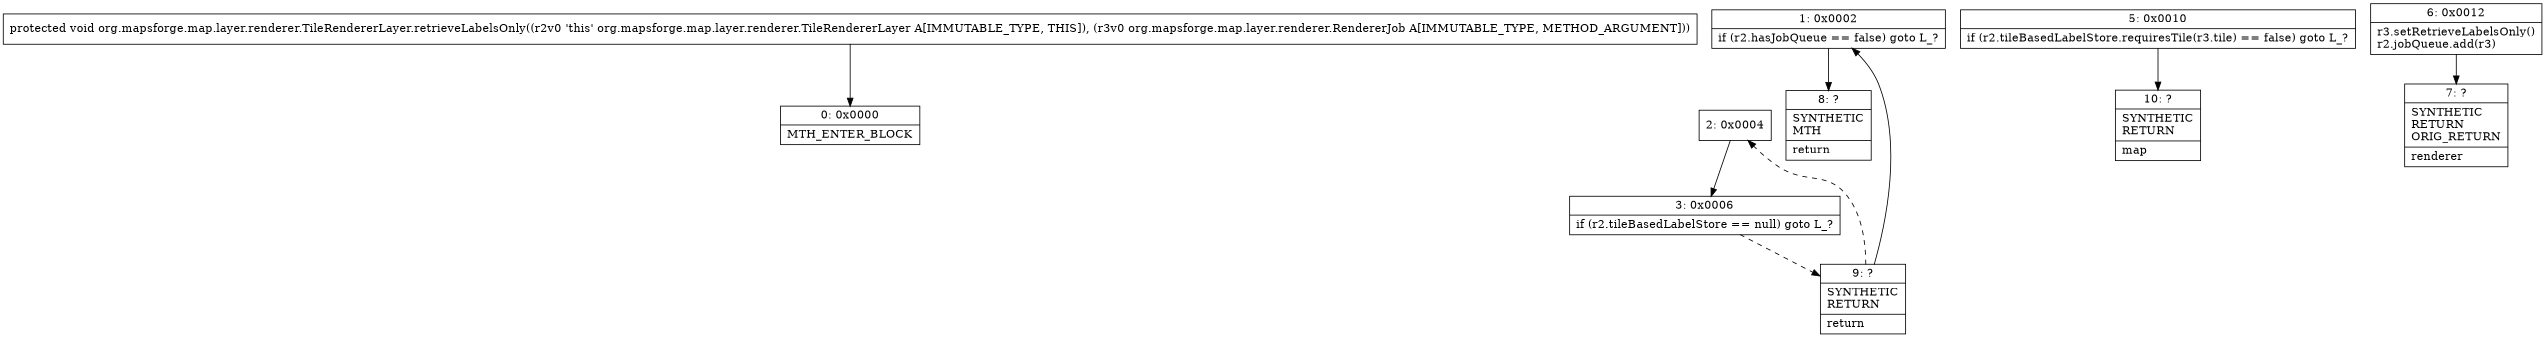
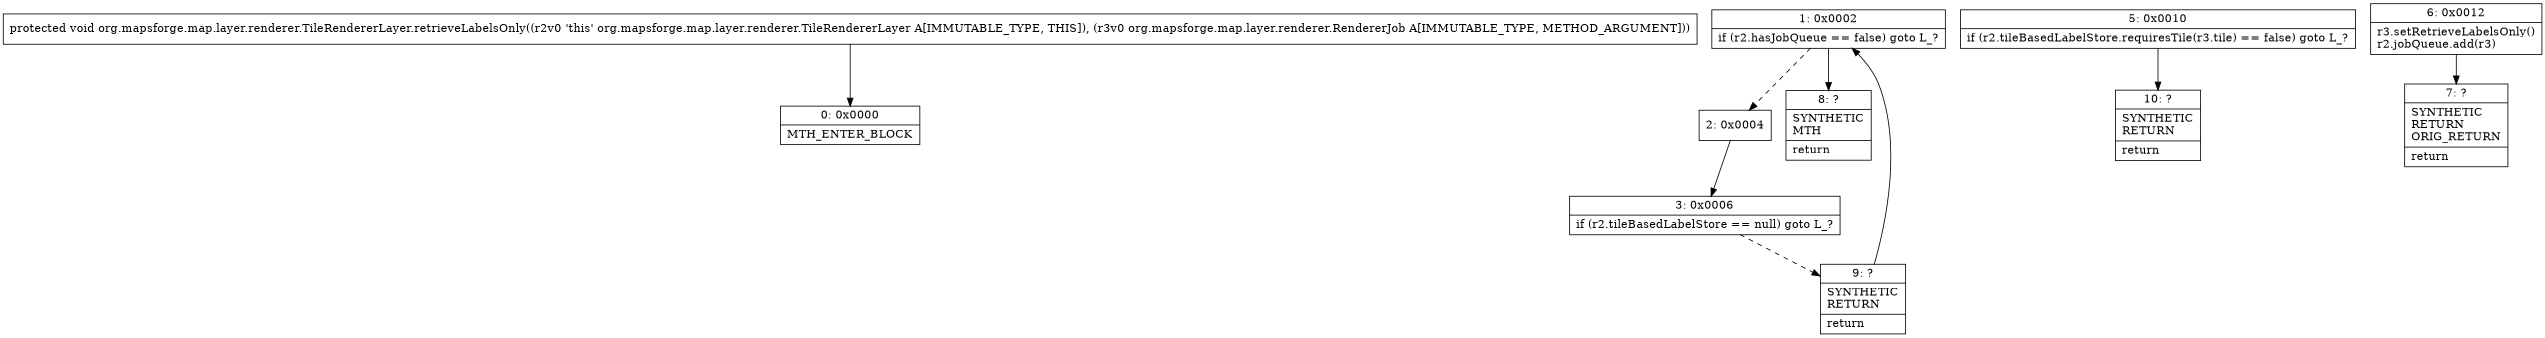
node "10: ?": text "map" -> "return"
node "7: ?": text "renderer" -> "return"
edge "9: ?" -> "2: 0x0004": now "1: 0x0002" -> "2: 0x0004"
